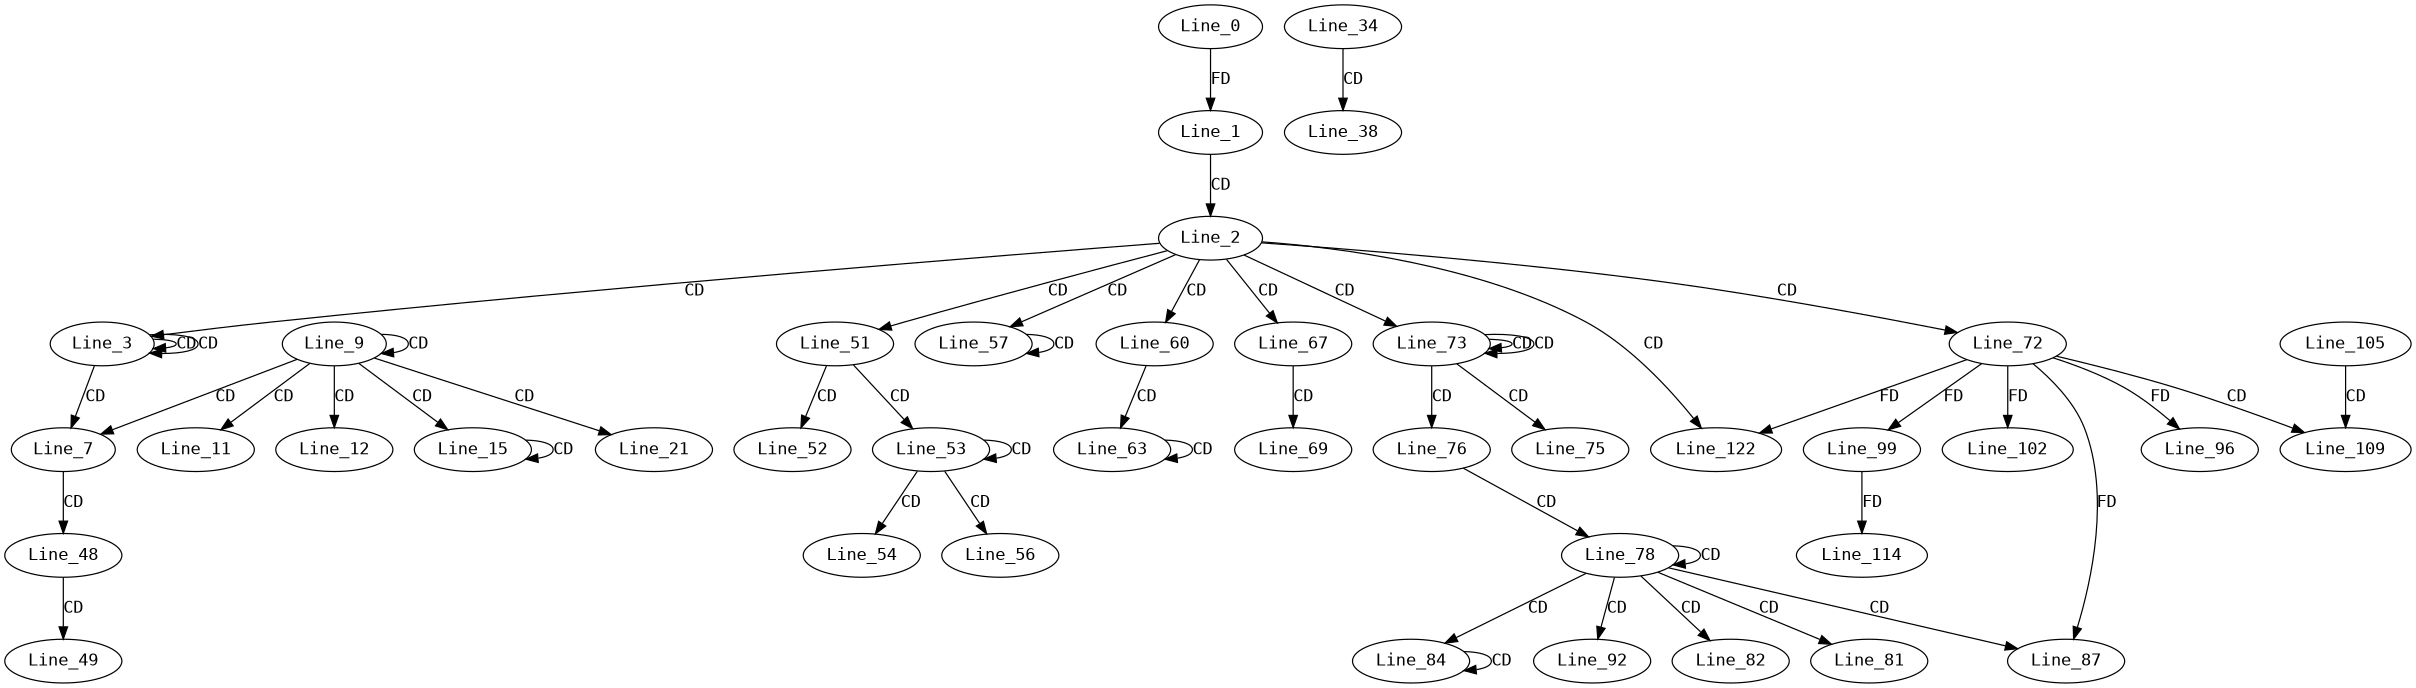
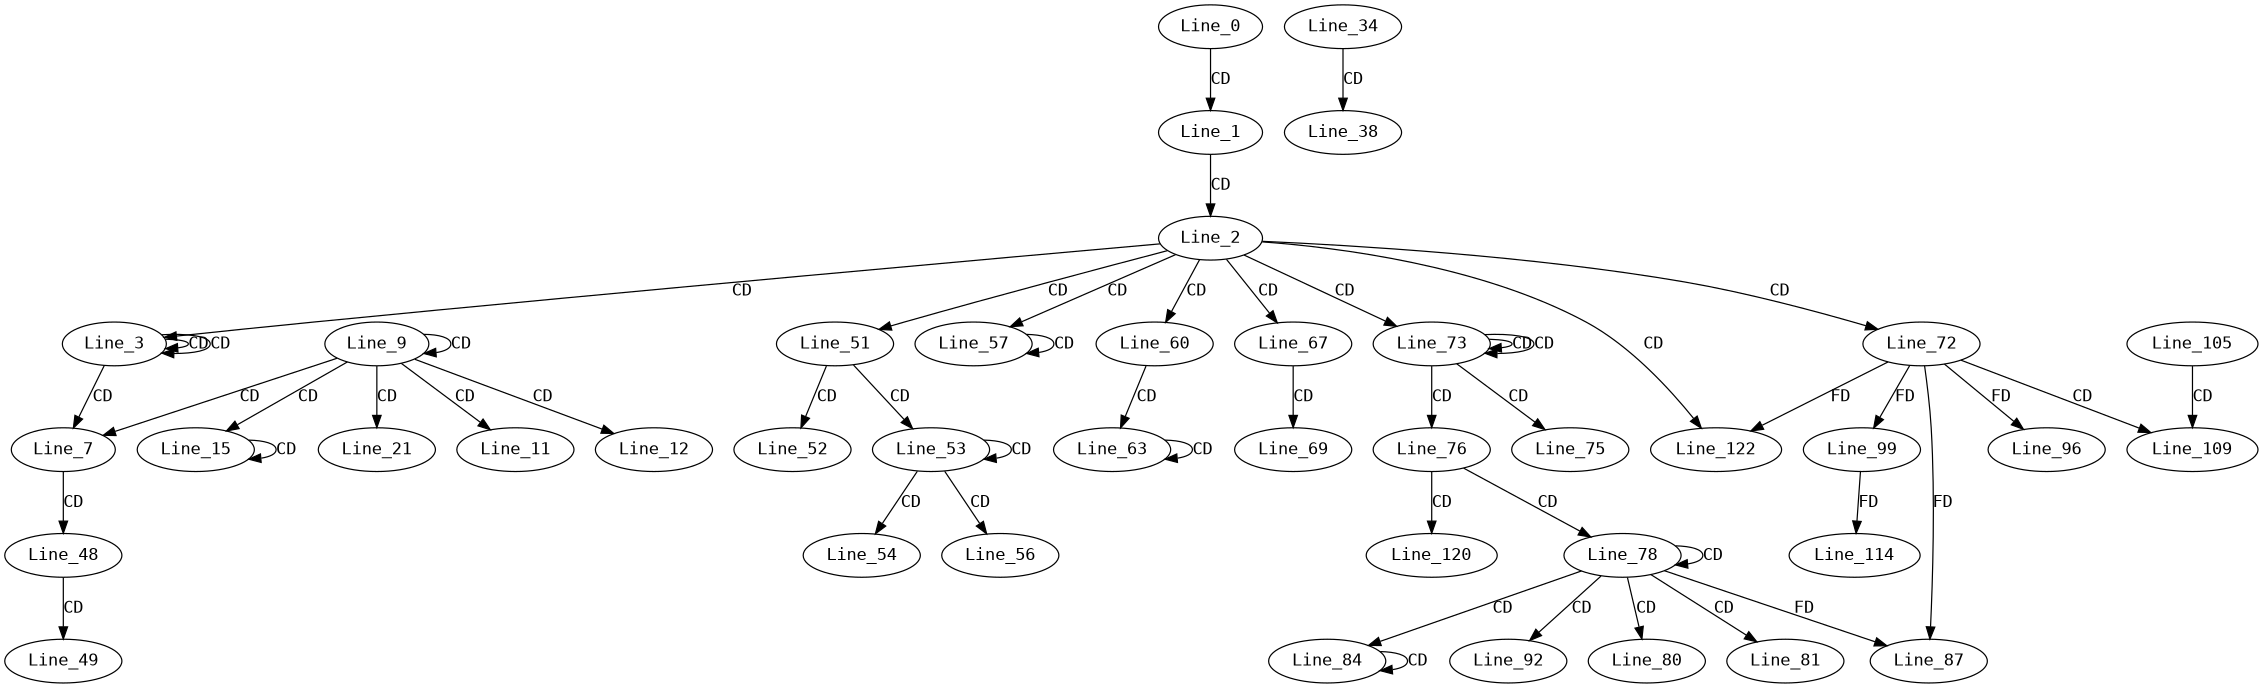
edge "Line_0" -> "Line_1": label "FD" -> "CD"
node "Line_102": removed
node "Line_120": added
edge "Line_78" -> "Line_87": label "CD" -> "FD"
node "Line_82": label "Line_82" -> "Line_80"
